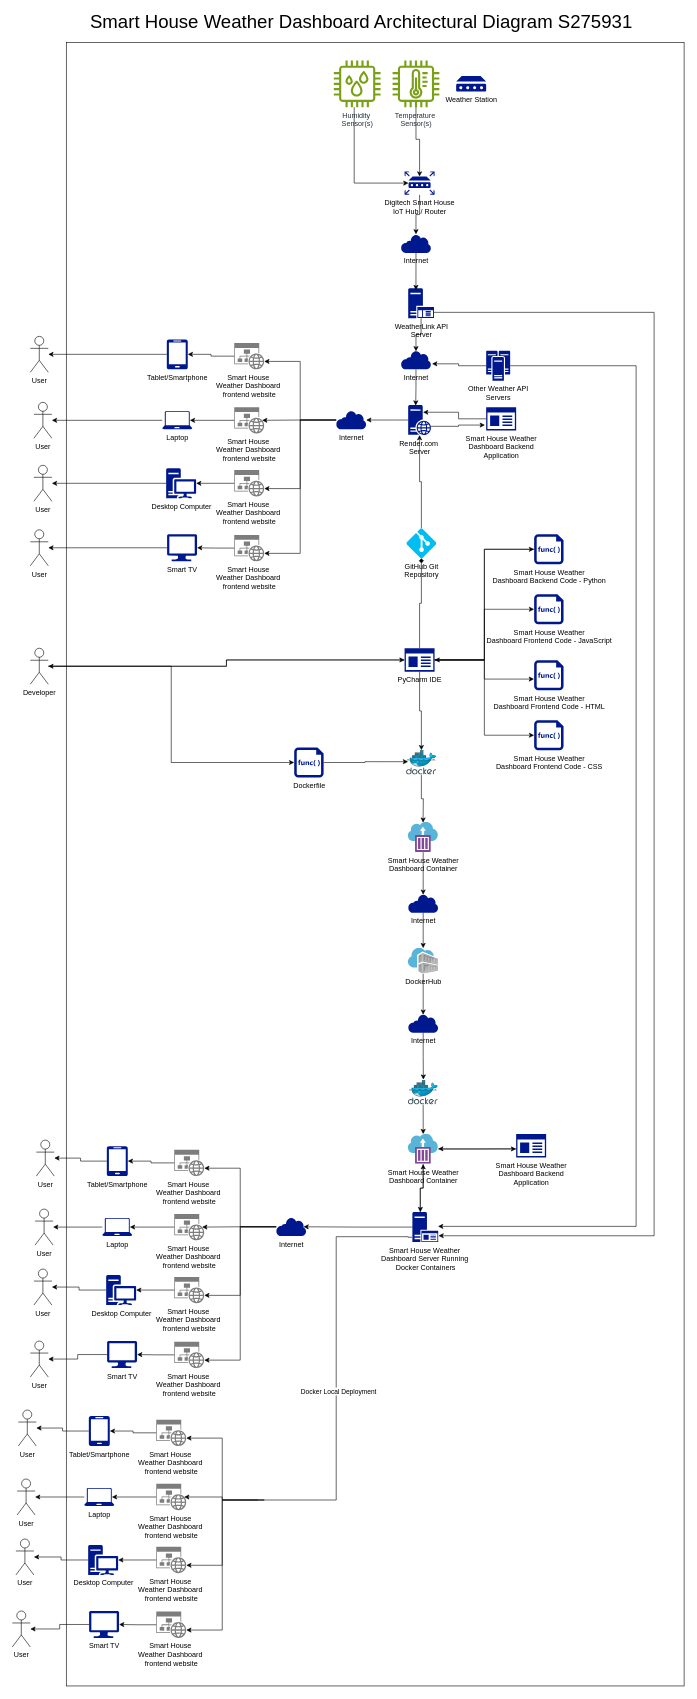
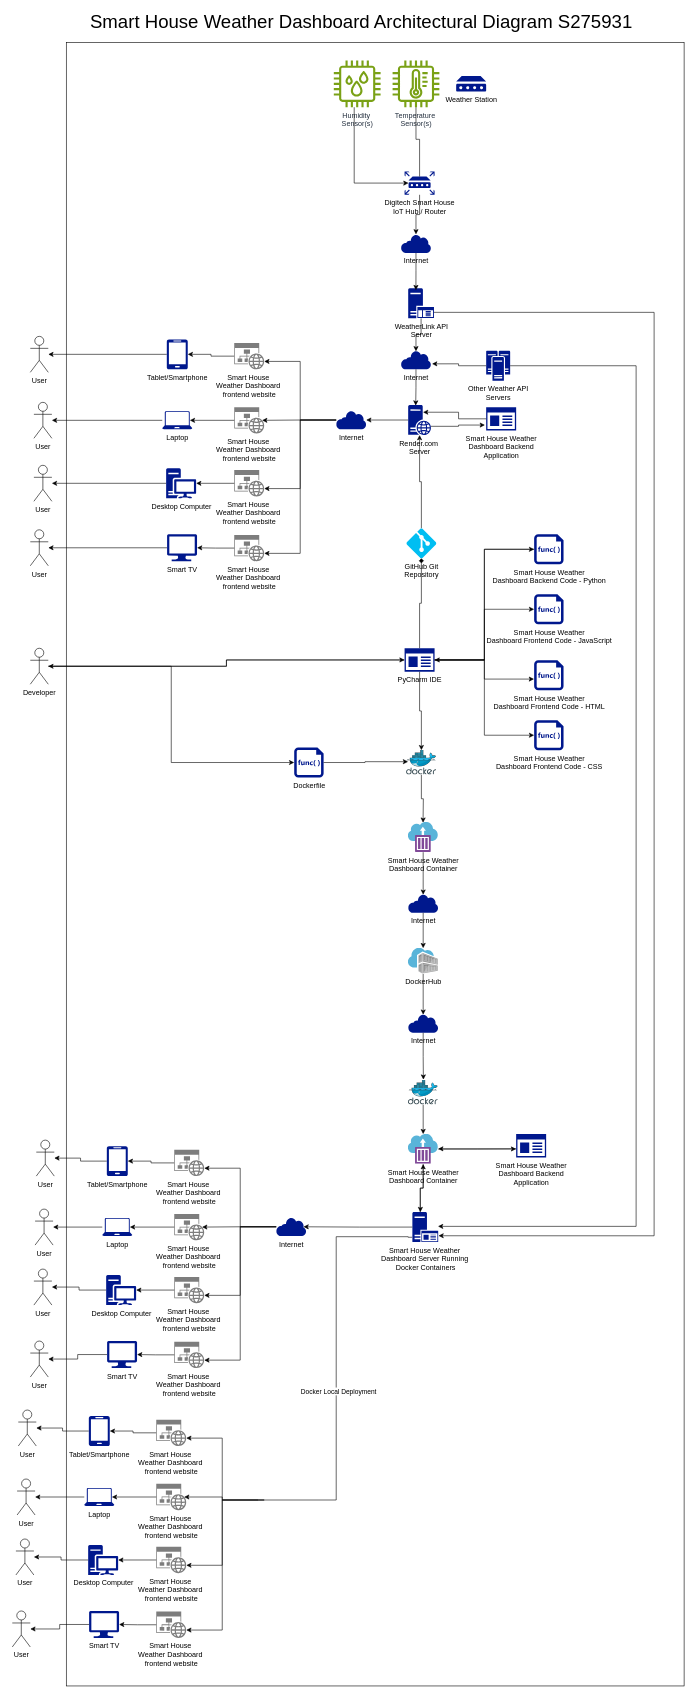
edge "Temperature Sensor(s)" -> "Digitech Smart House IoT Hub / Router": arrowhead classic -> none
